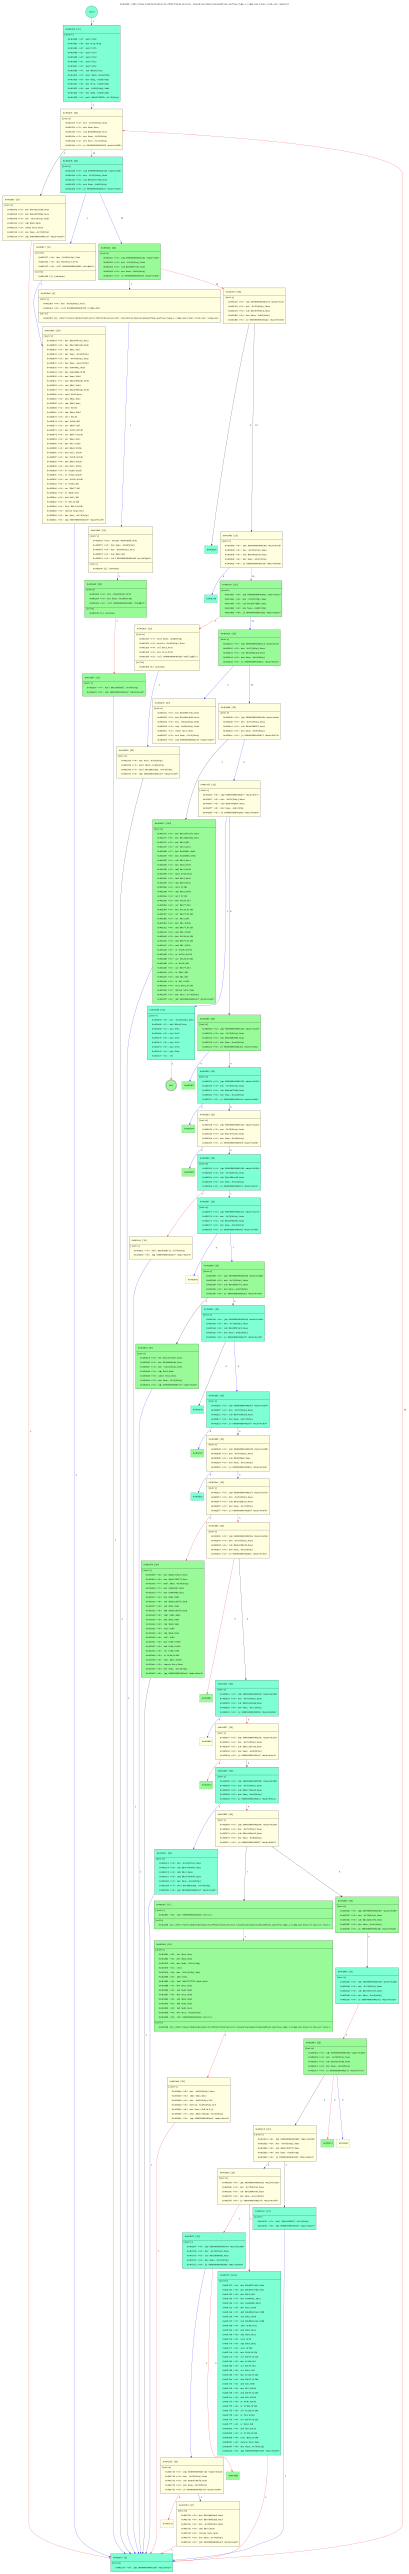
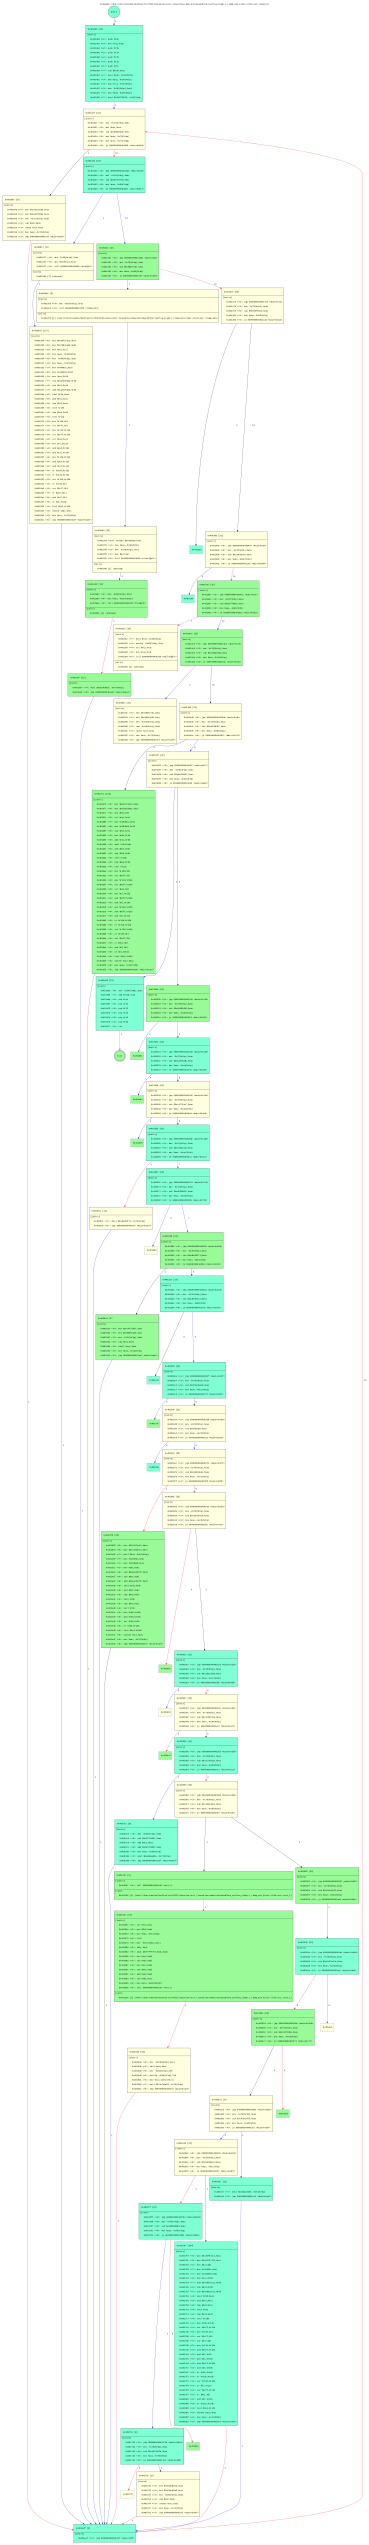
node "0x401935 [23]": removed
edge "0x4016b4 [25]" -> "0x401ee1": now "0x40169b [25]" -> "0x401ee1"
node "0x401718 [25]": fillcolor lightyellow -> aquamarine
